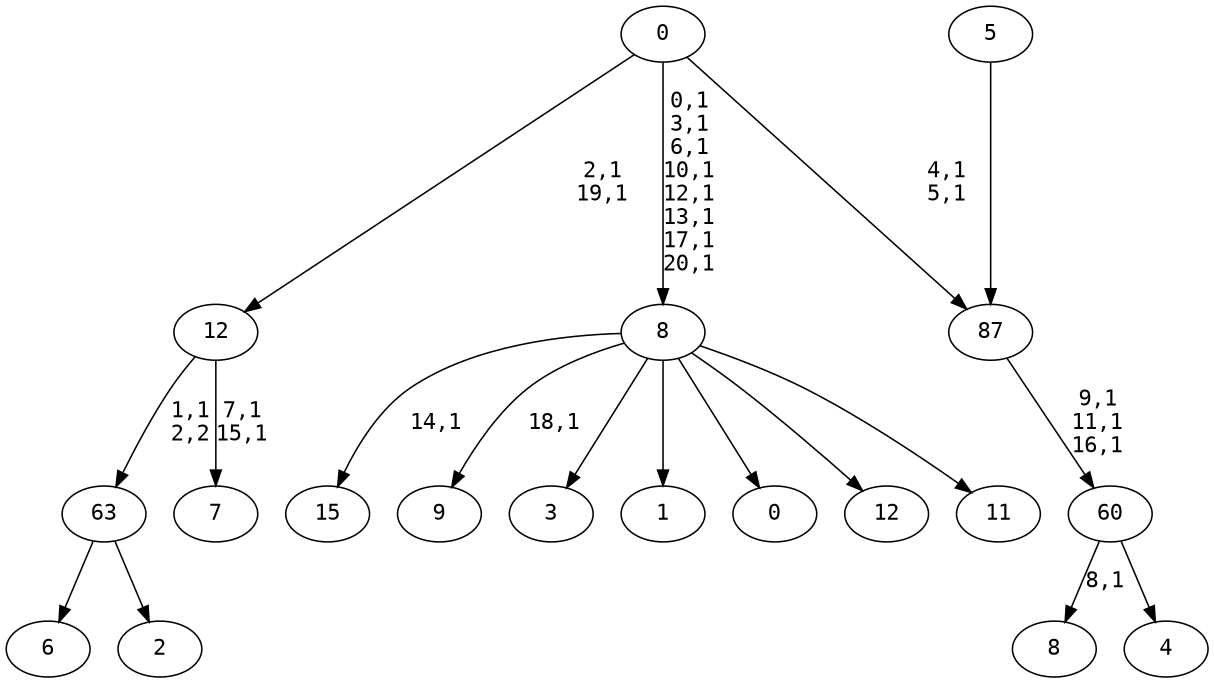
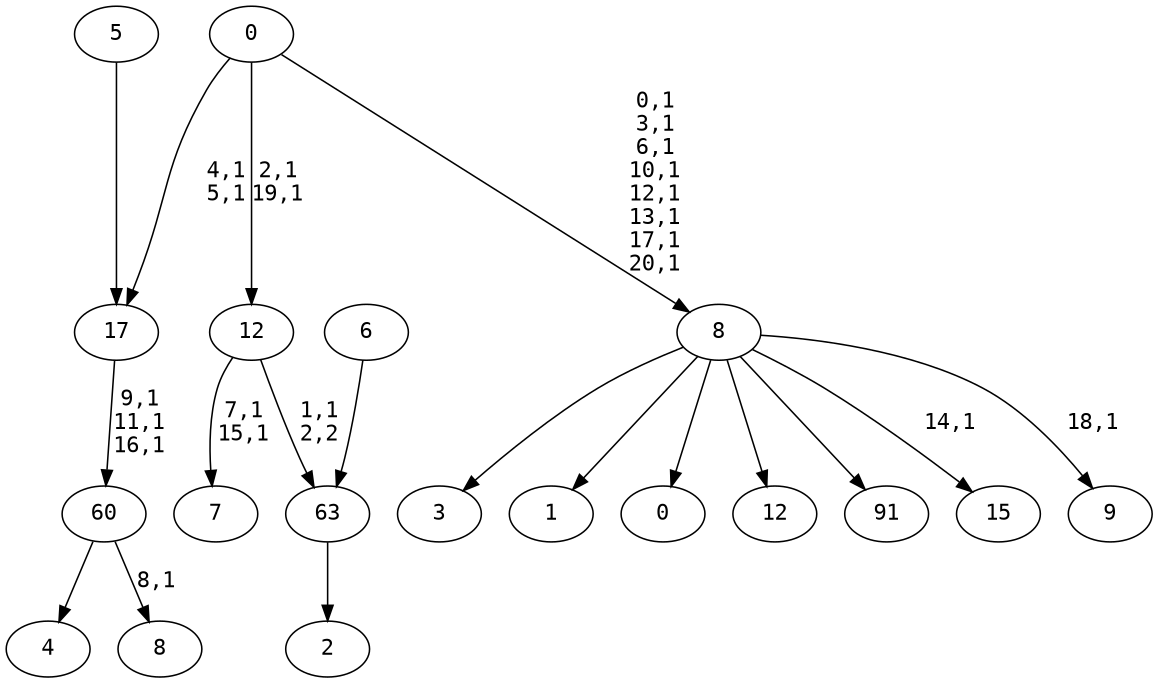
node "87": label "87" -> "17"
node "11": label "11" -> "91"
edge "63" -> "6": reversed
